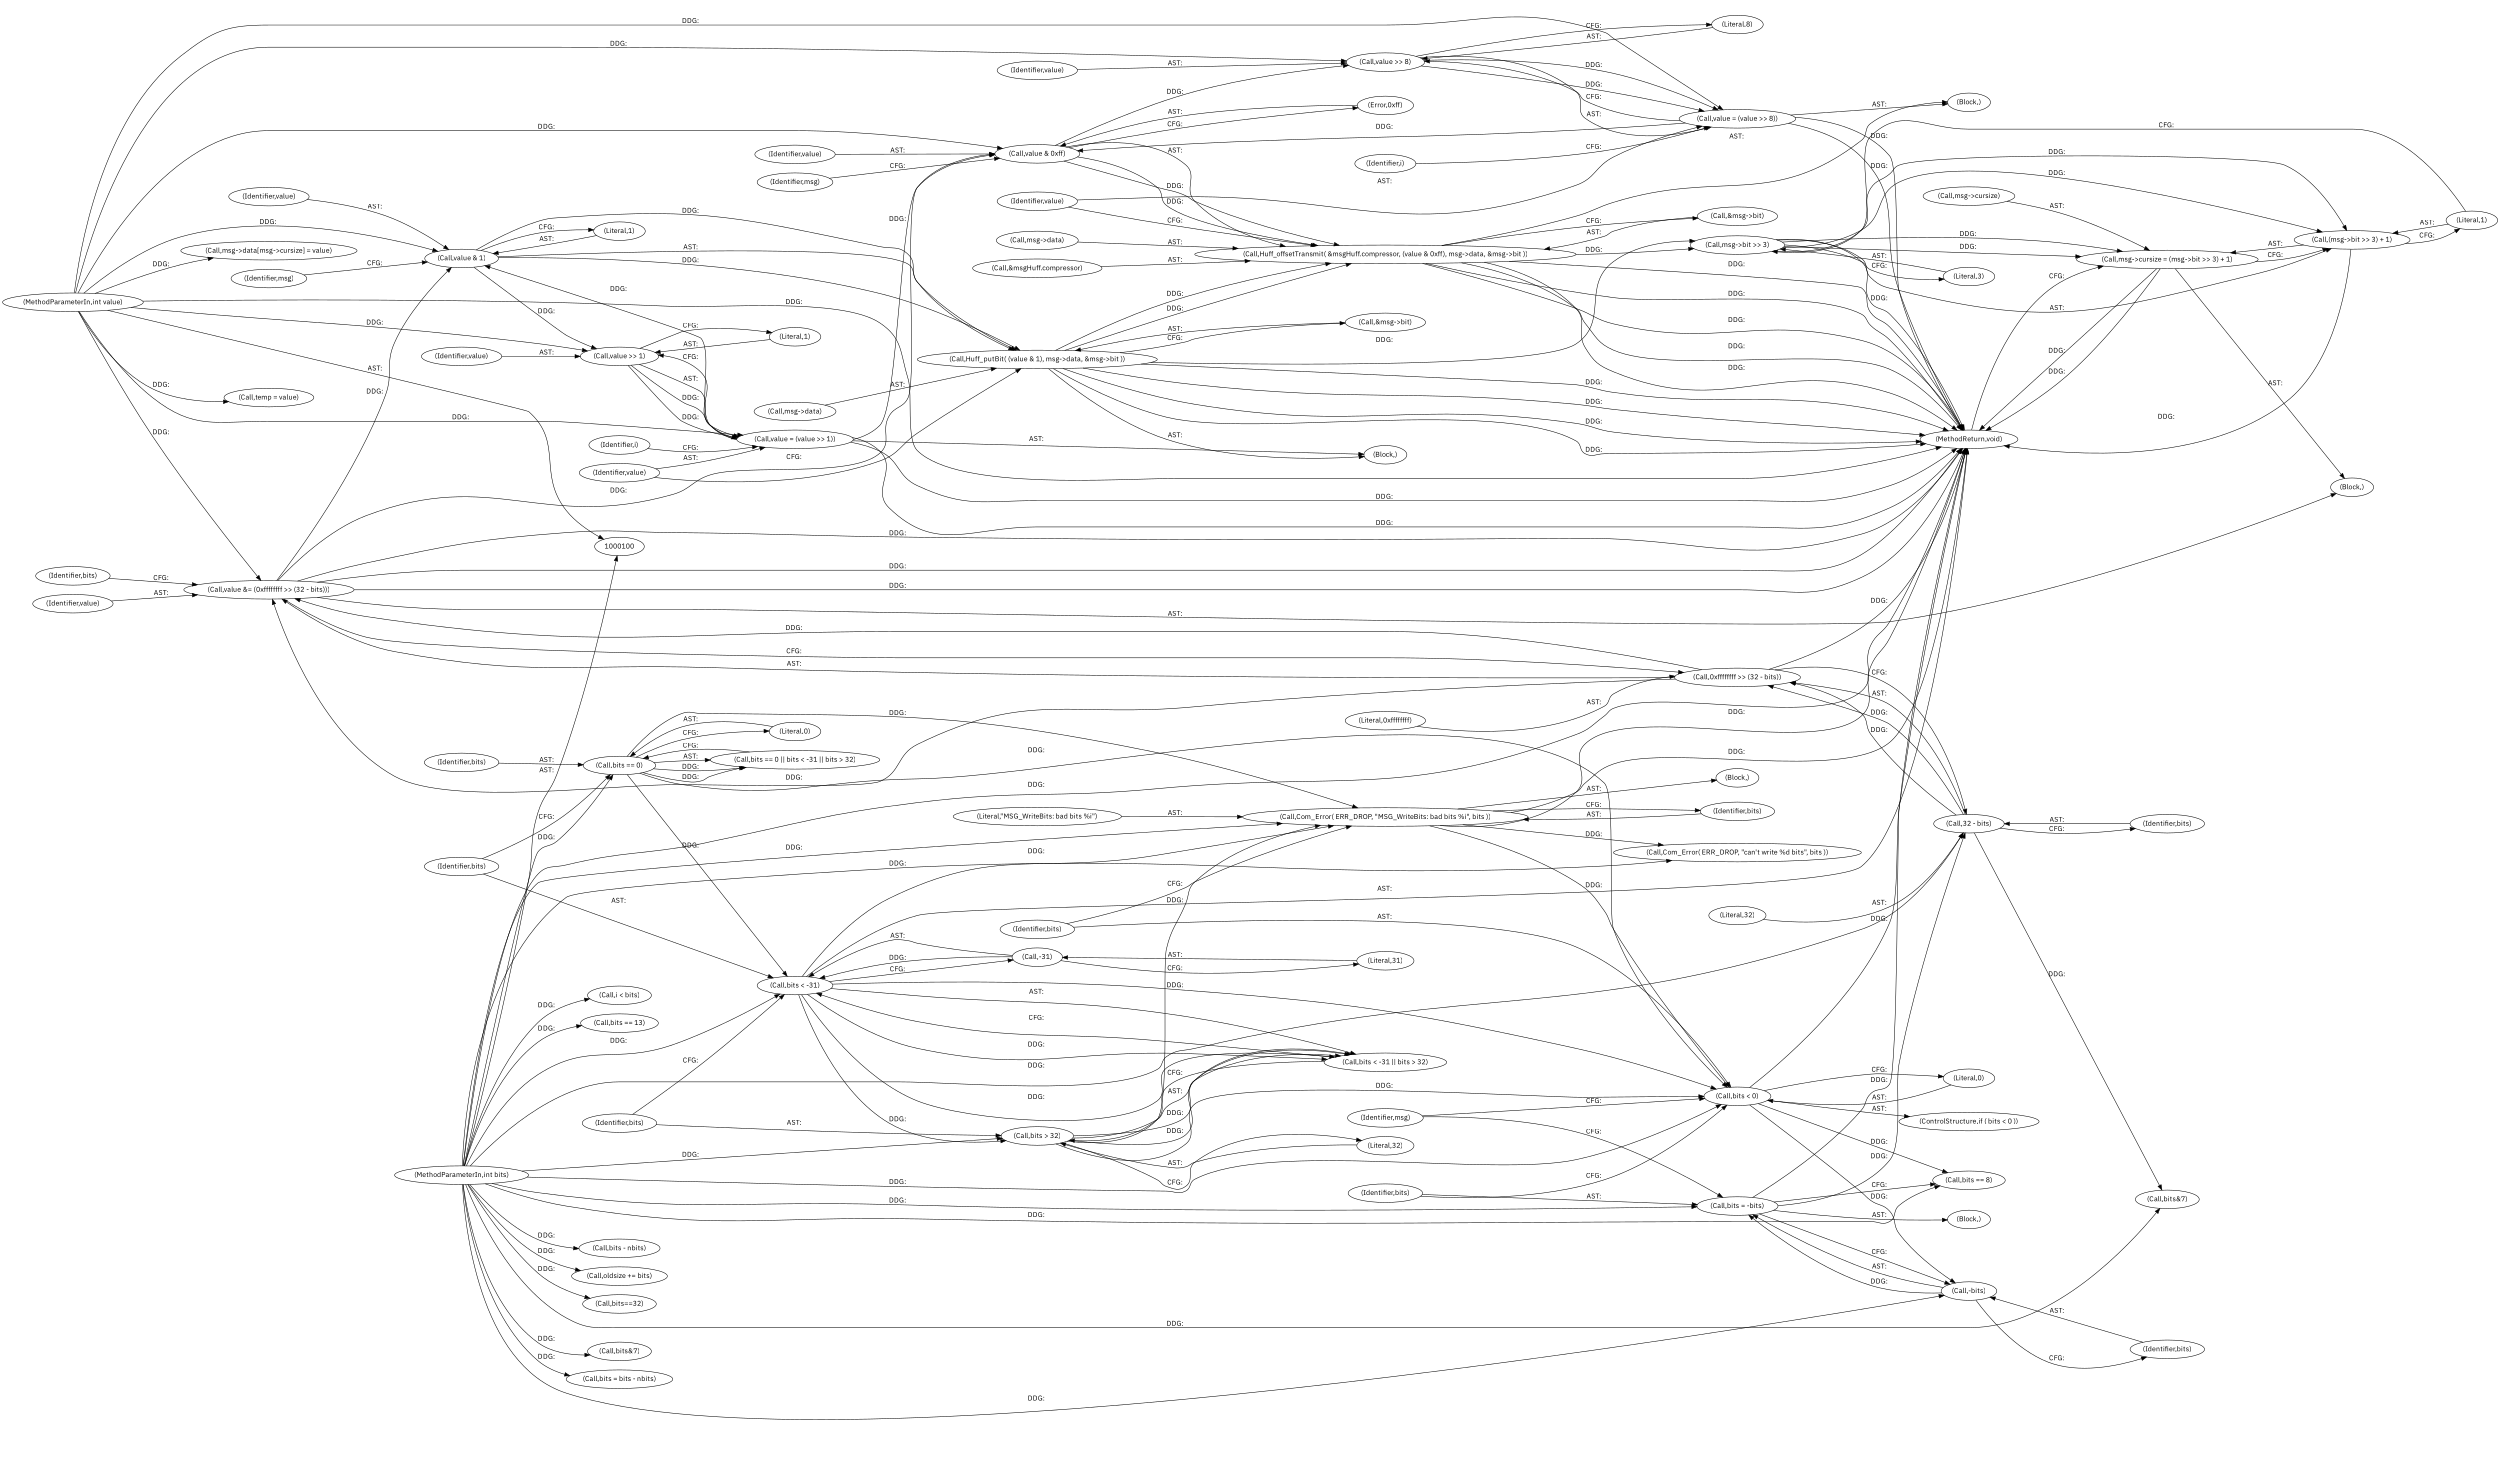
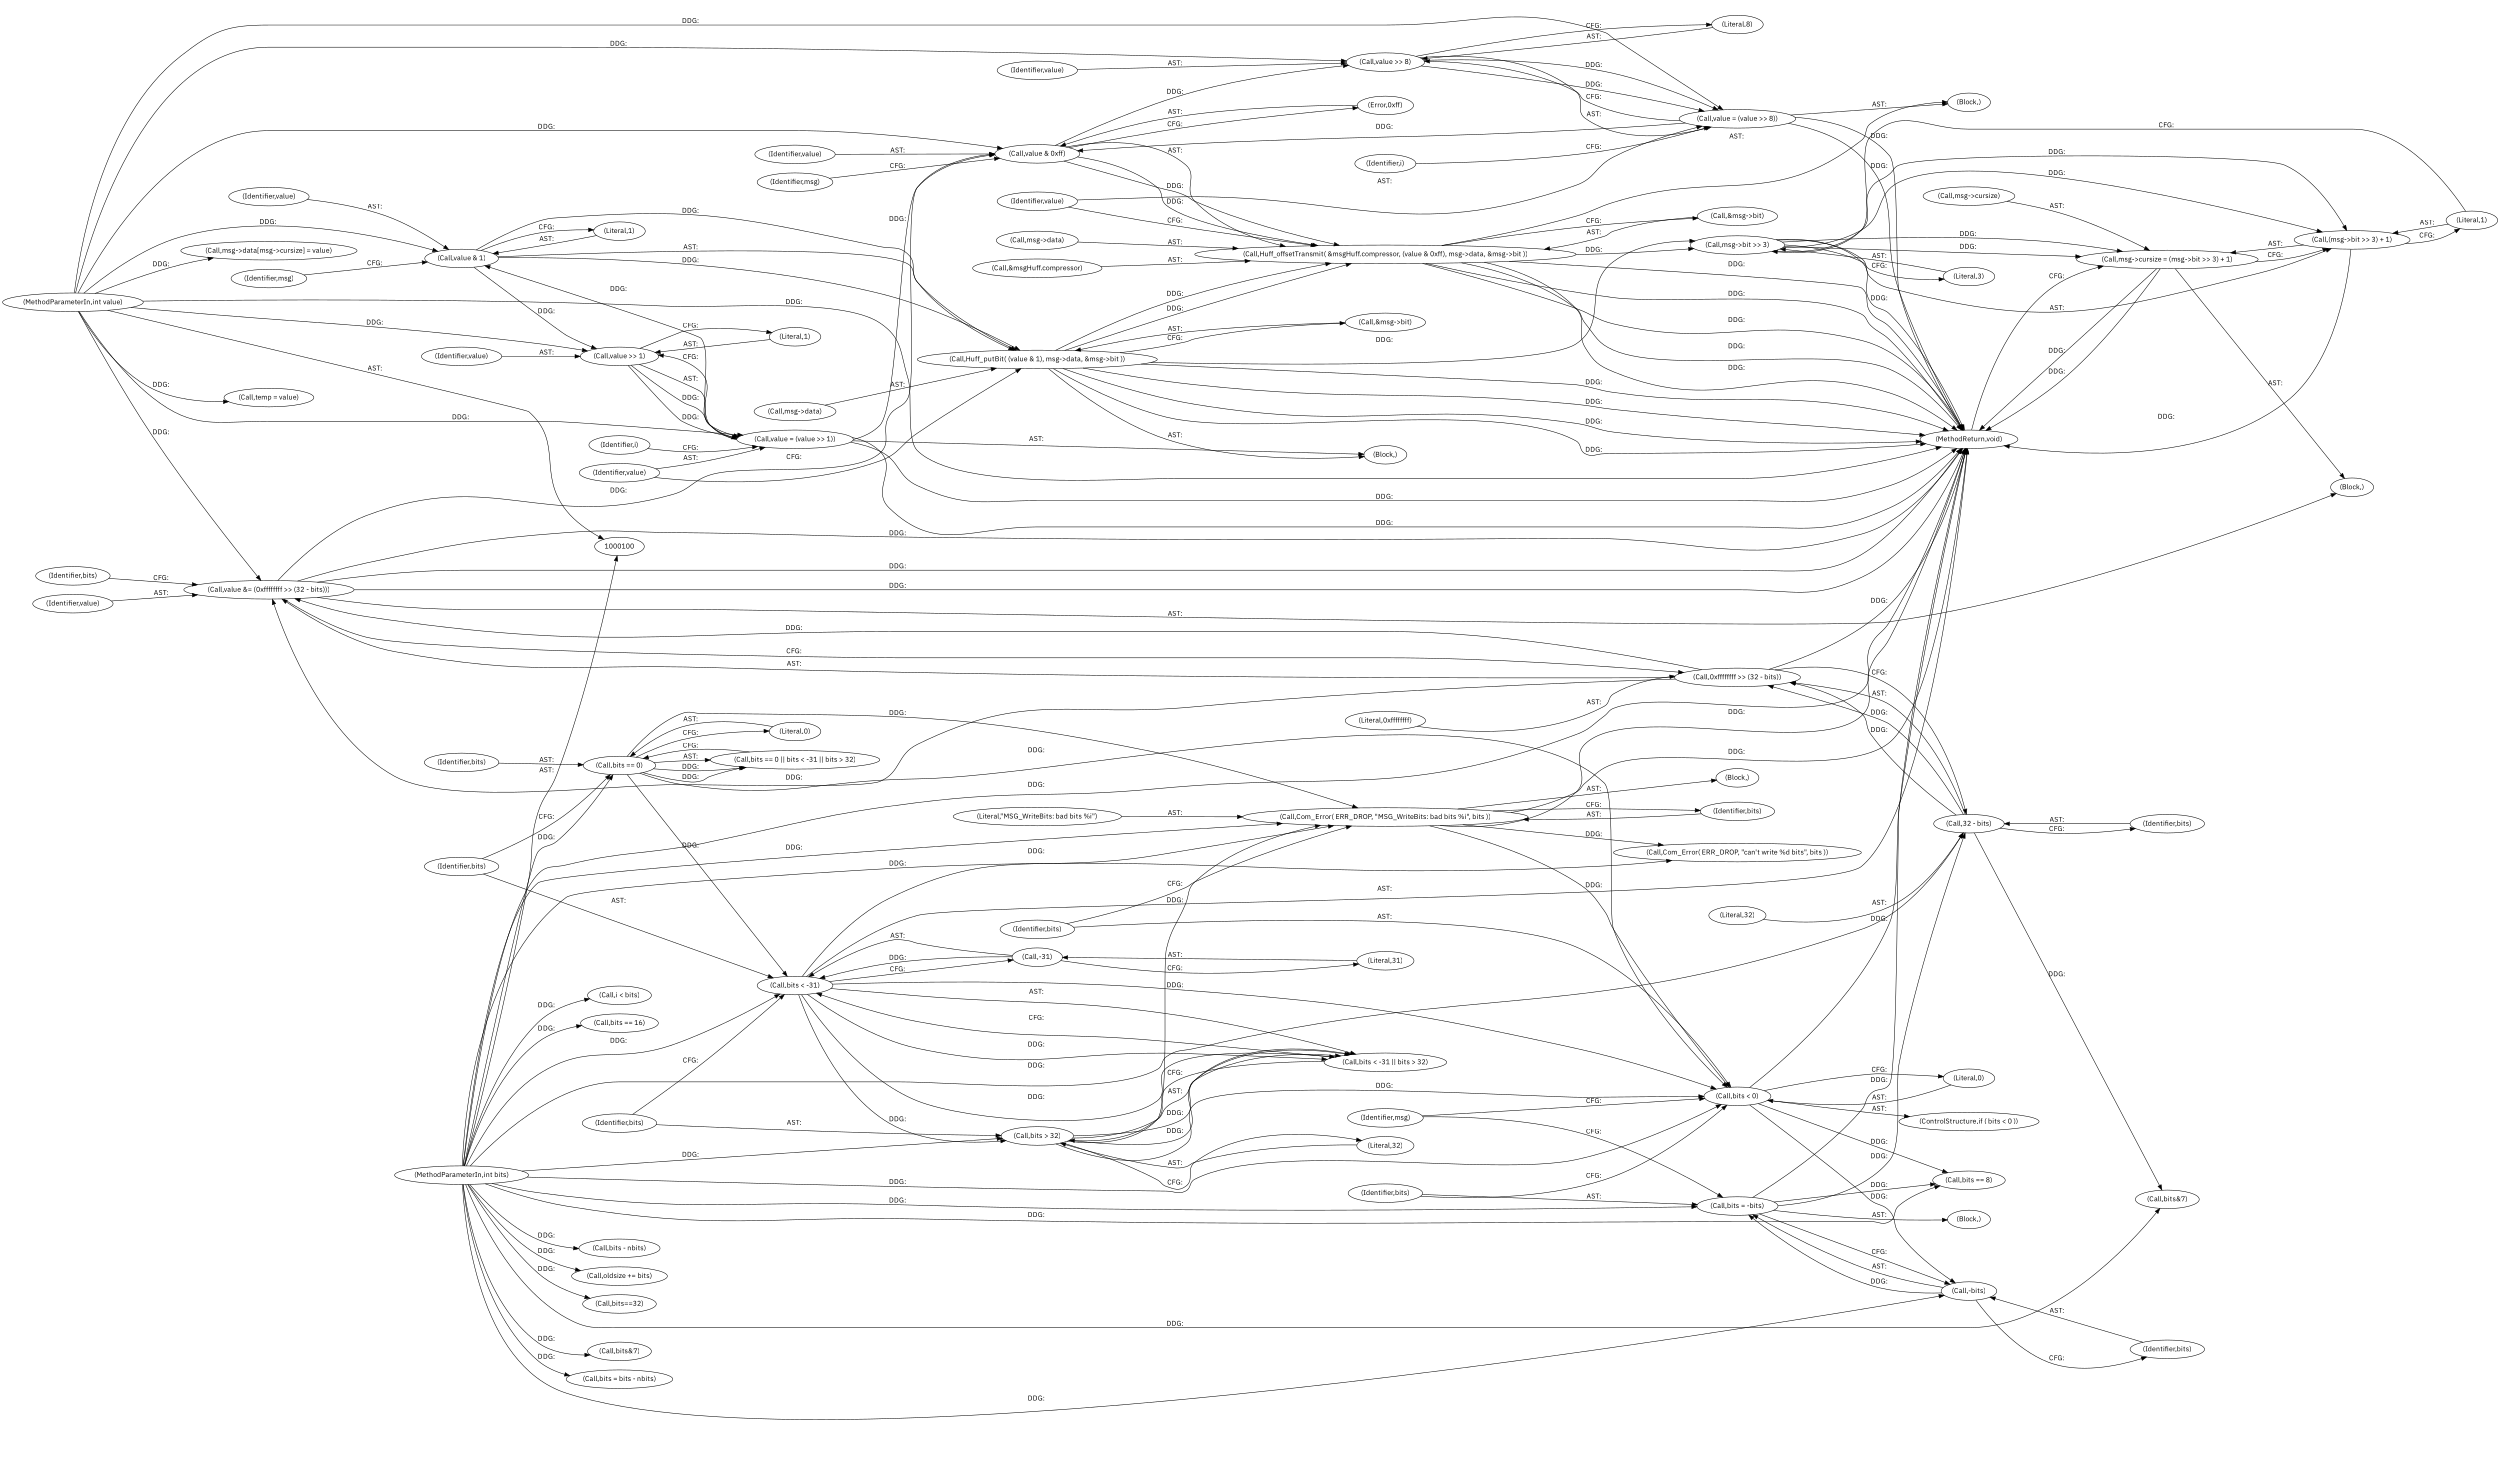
edge "(Call,value &= (0xffffffff >> (32 - bits)))" -> "(Call,value & 1)": removed, label "DDG:"
node "(Call,bits == 13)": label "(Call,bits == 13)" -> "(Call,bits == 16)"
edge "(Call,bits = -bits)" -> "(Call,bits == 8)": label "CFG: " -> "DDG: "
